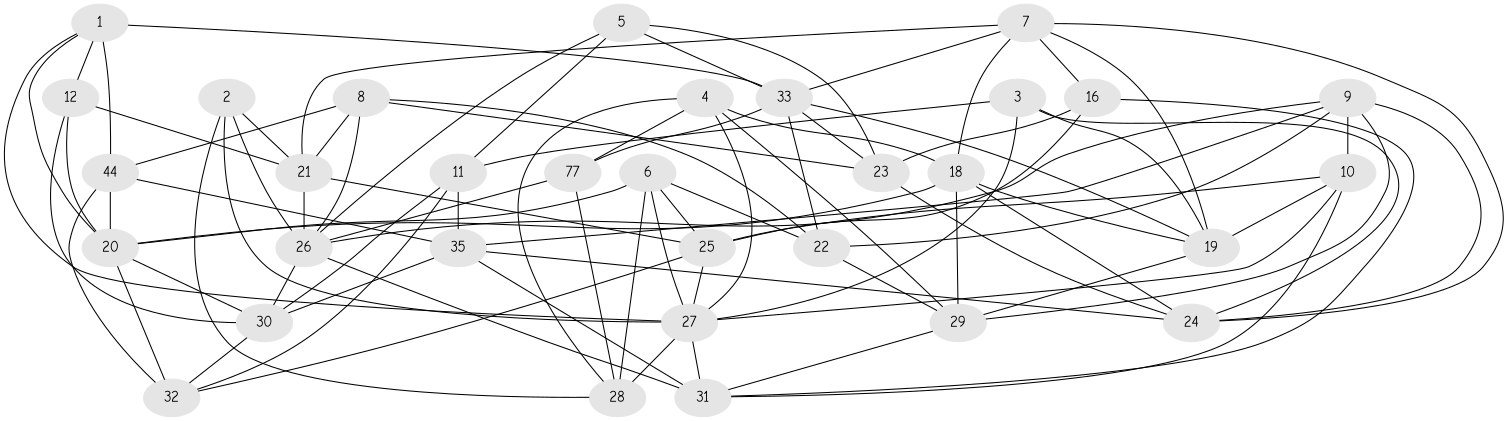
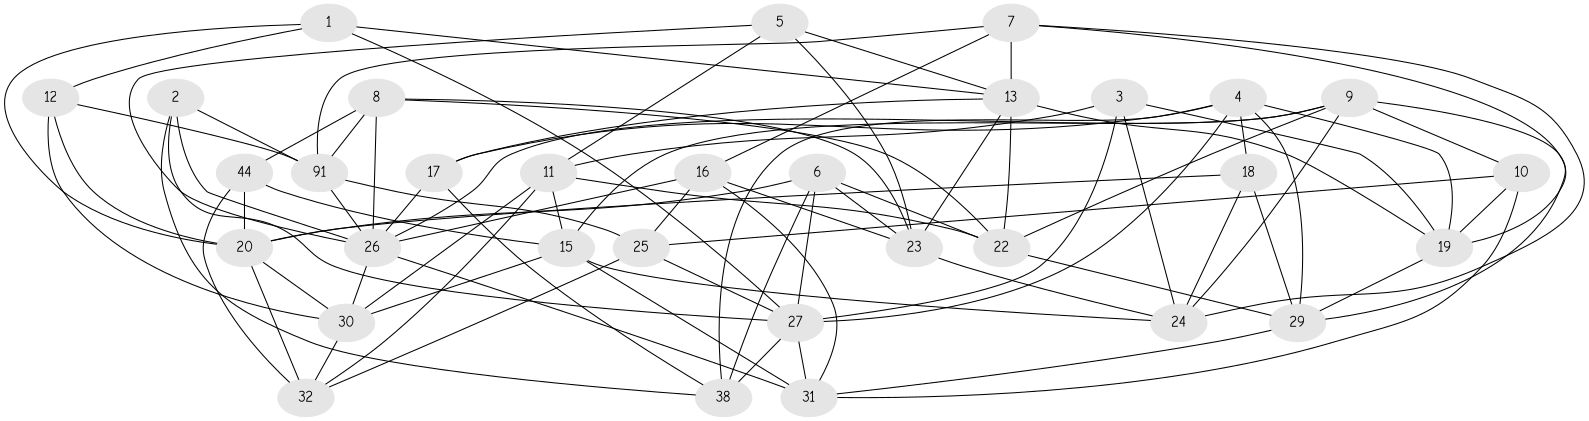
edge "7" -- "18": removed
edge "1" -- "44": removed
node "33": label "33" -> "13"
node "21": label "21" -> "91"
node "77": label "77" -> "17"
edge "16" -- "26": added
edge "11" -- "22": added
edge "6" -- "25": now "6" -- "23"
edge "18" -- "19": now "4" -- "19"
node "35": label "35" -> "15"
edge "10" -- "27": removed
node "28": label "28" -> "38"
